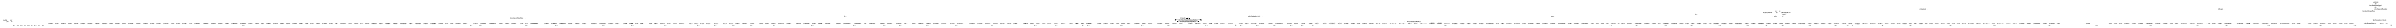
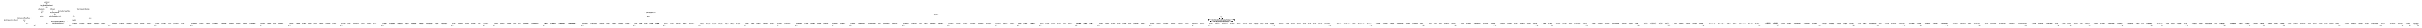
node "new java.io.ObjectInputStream": removed
